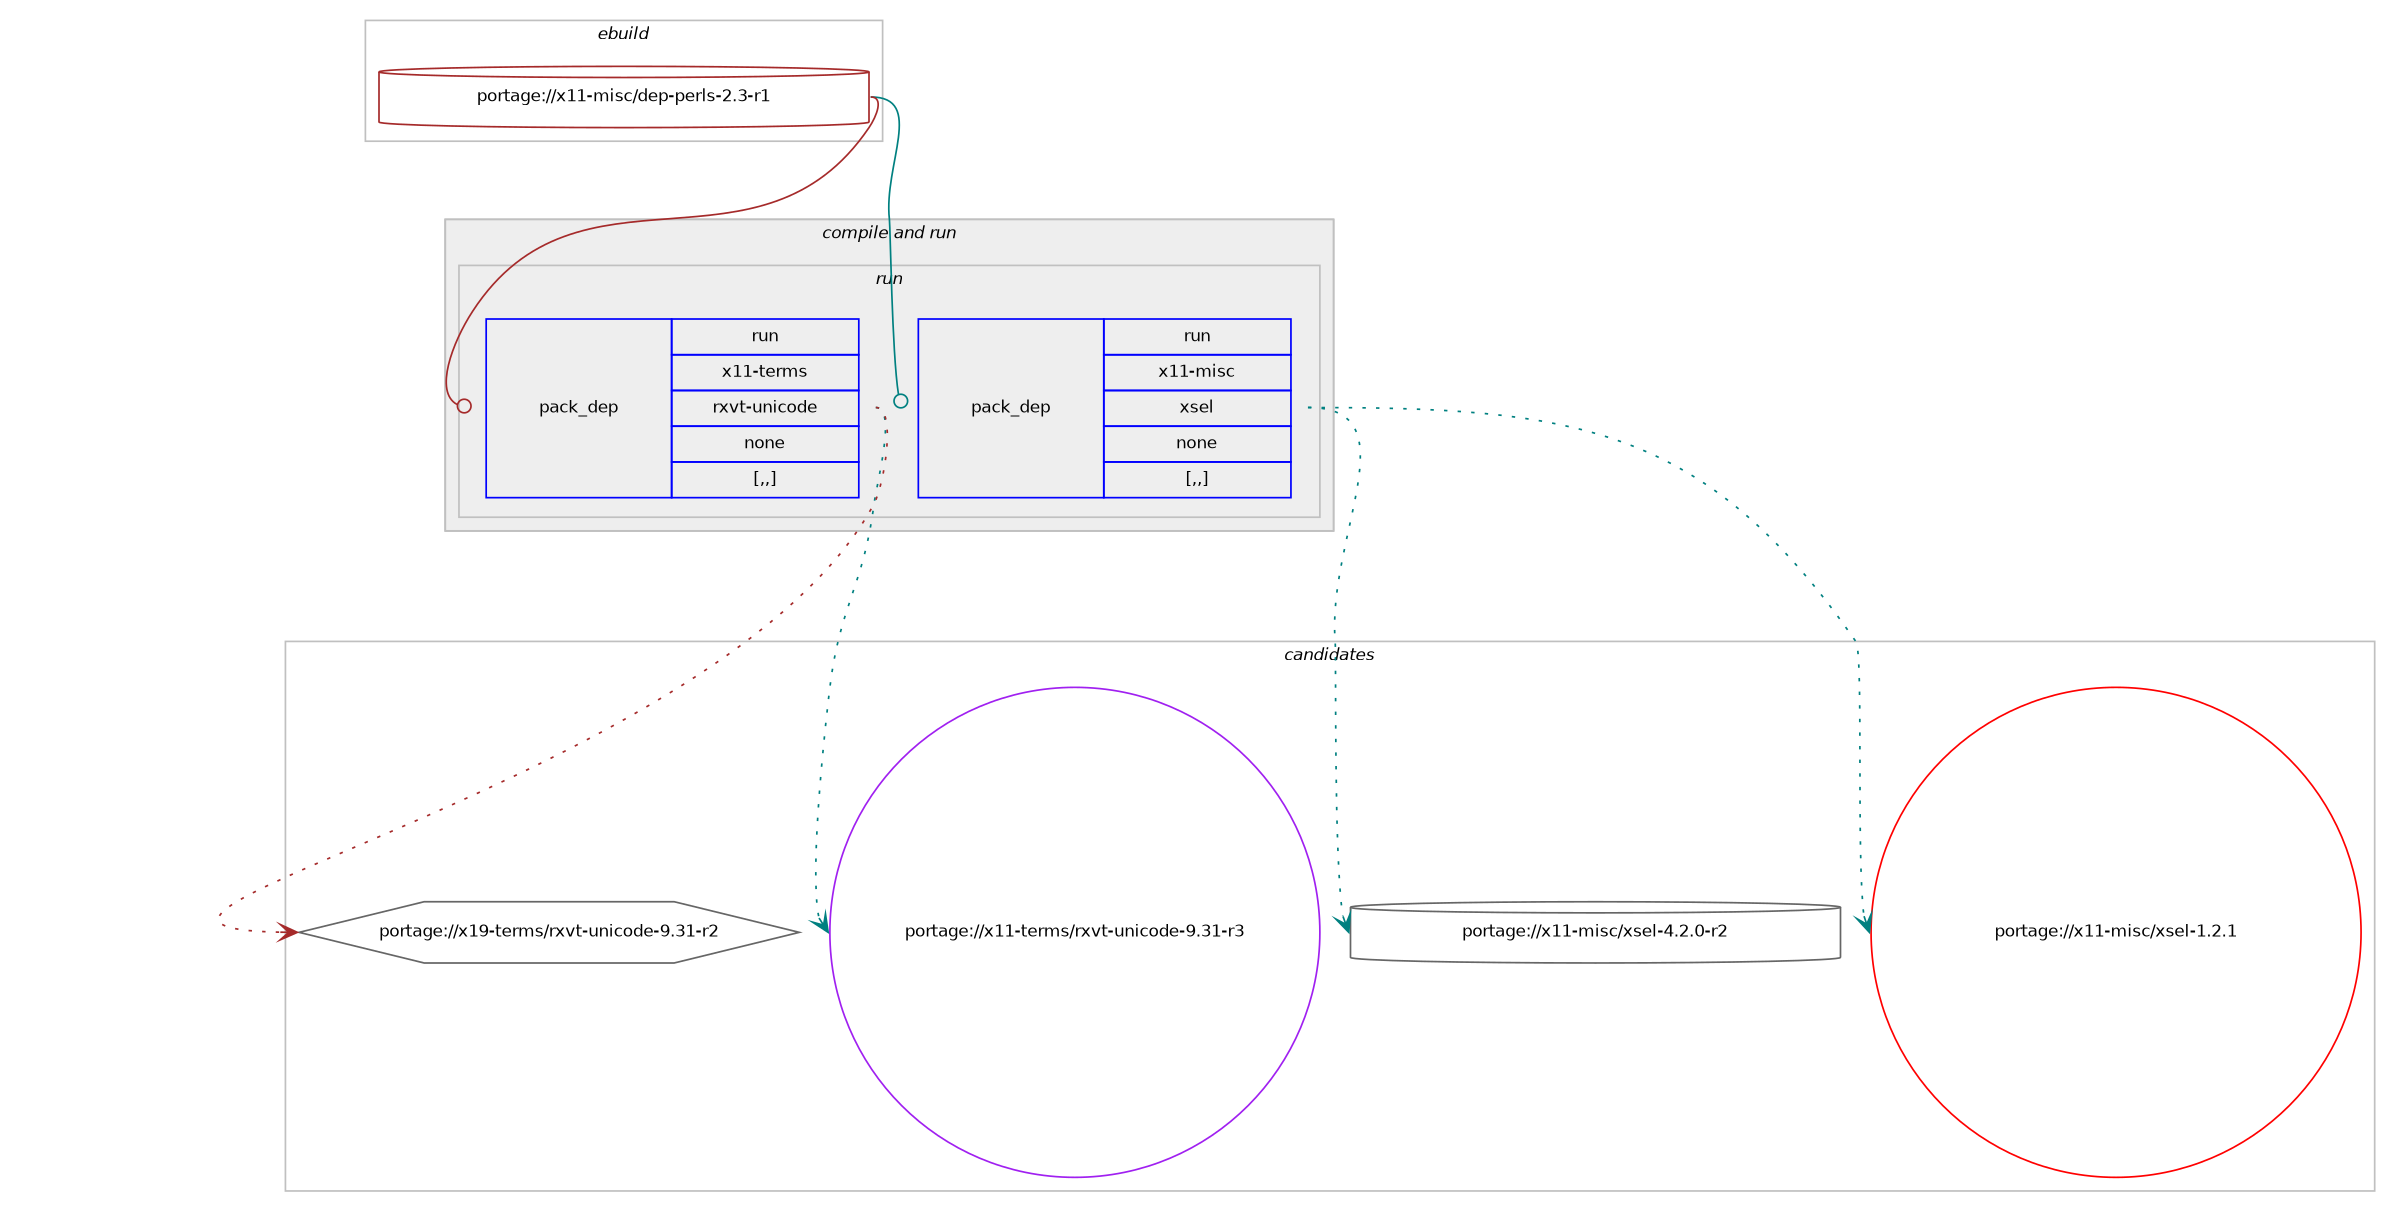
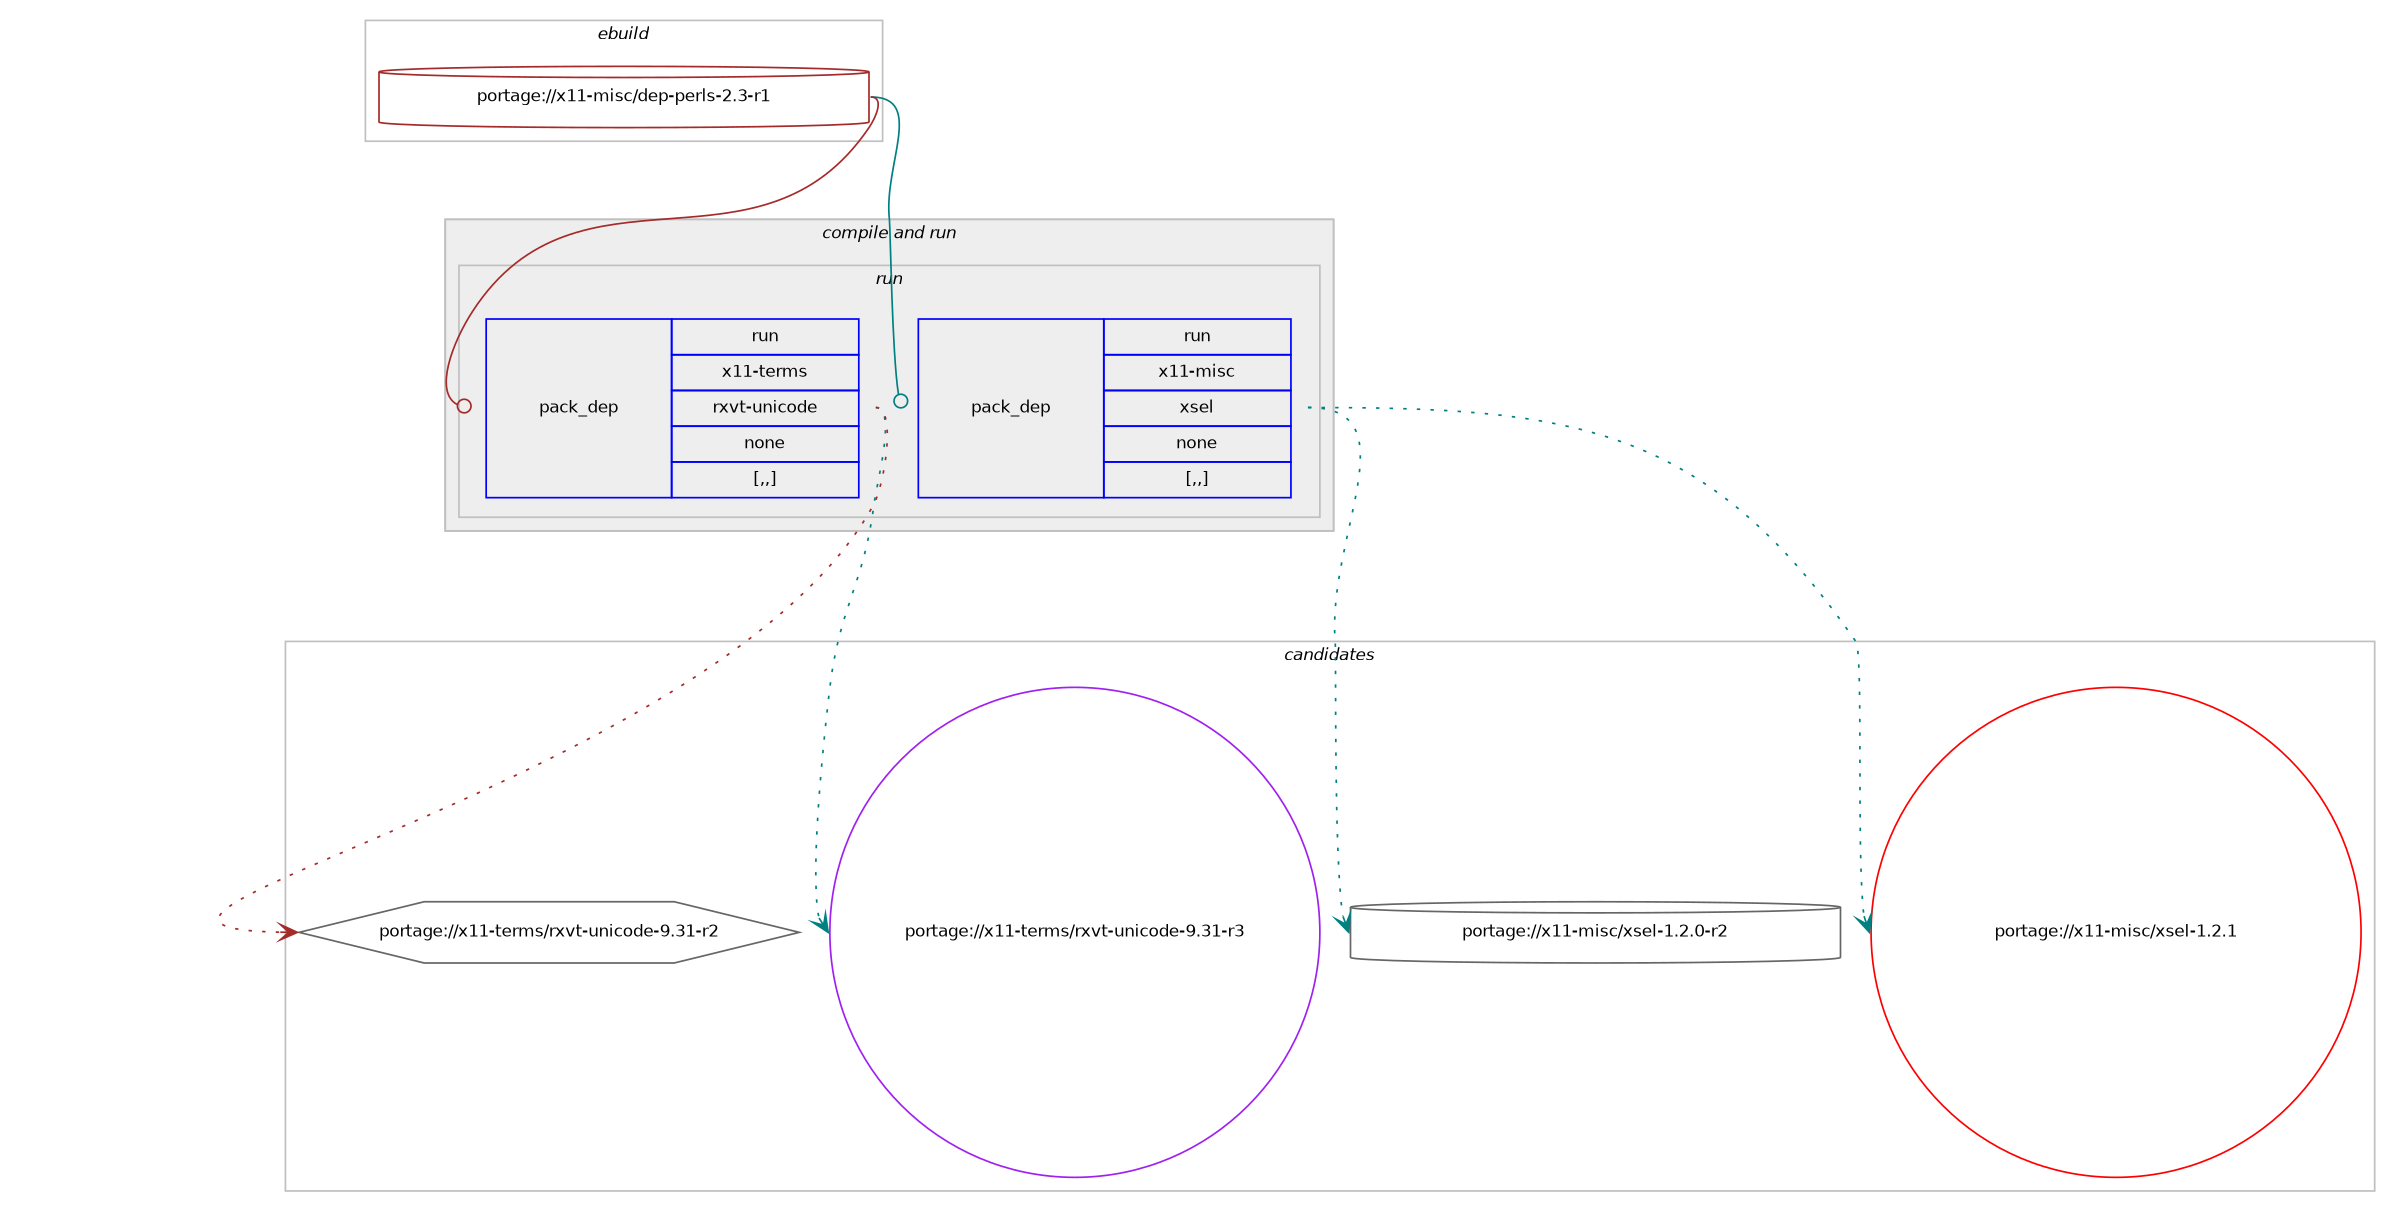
node "portage://x19-terms/rxvt-unicode-9.31-r2": label "portage://x19-terms/rxvt-unicode-9.31-r2" -> "portage://x11-terms/rxvt-unicode-9.31-r2"
node "portage://x11-misc/xsel-4.2.0-r2": label "portage://x11-misc/xsel-4.2.0-r2" -> "portage://x11-misc/xsel-1.2.0-r2"
